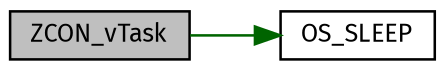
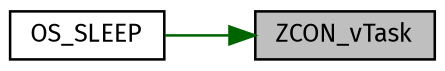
edge "ZCON_vTask" -> "OS_SLEEP": reversed
